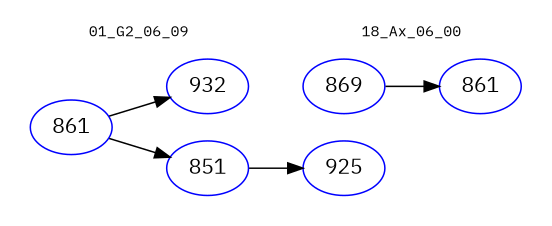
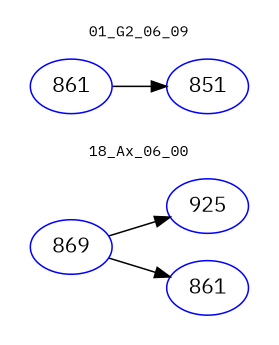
node "932": removed
edge "851" -> "925": now "869" -> "925"
